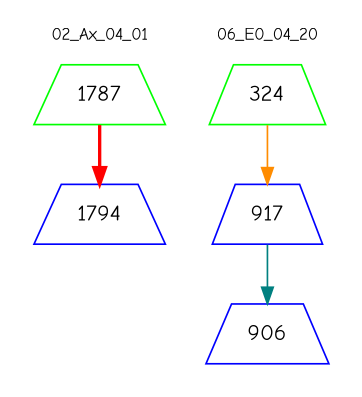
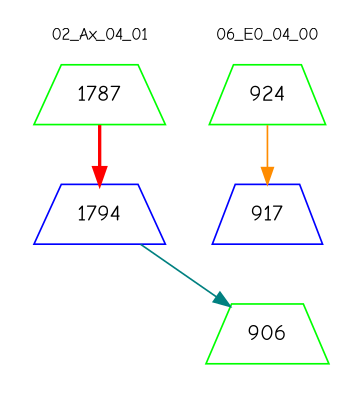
cluster "06_E0_04_20": label "06_E0_04_20" -> "06_E0_04_00"
node "324": label "324" -> "924"
edge "917" -> "906": now "1794" -> "906"
node "906": color blue -> green
